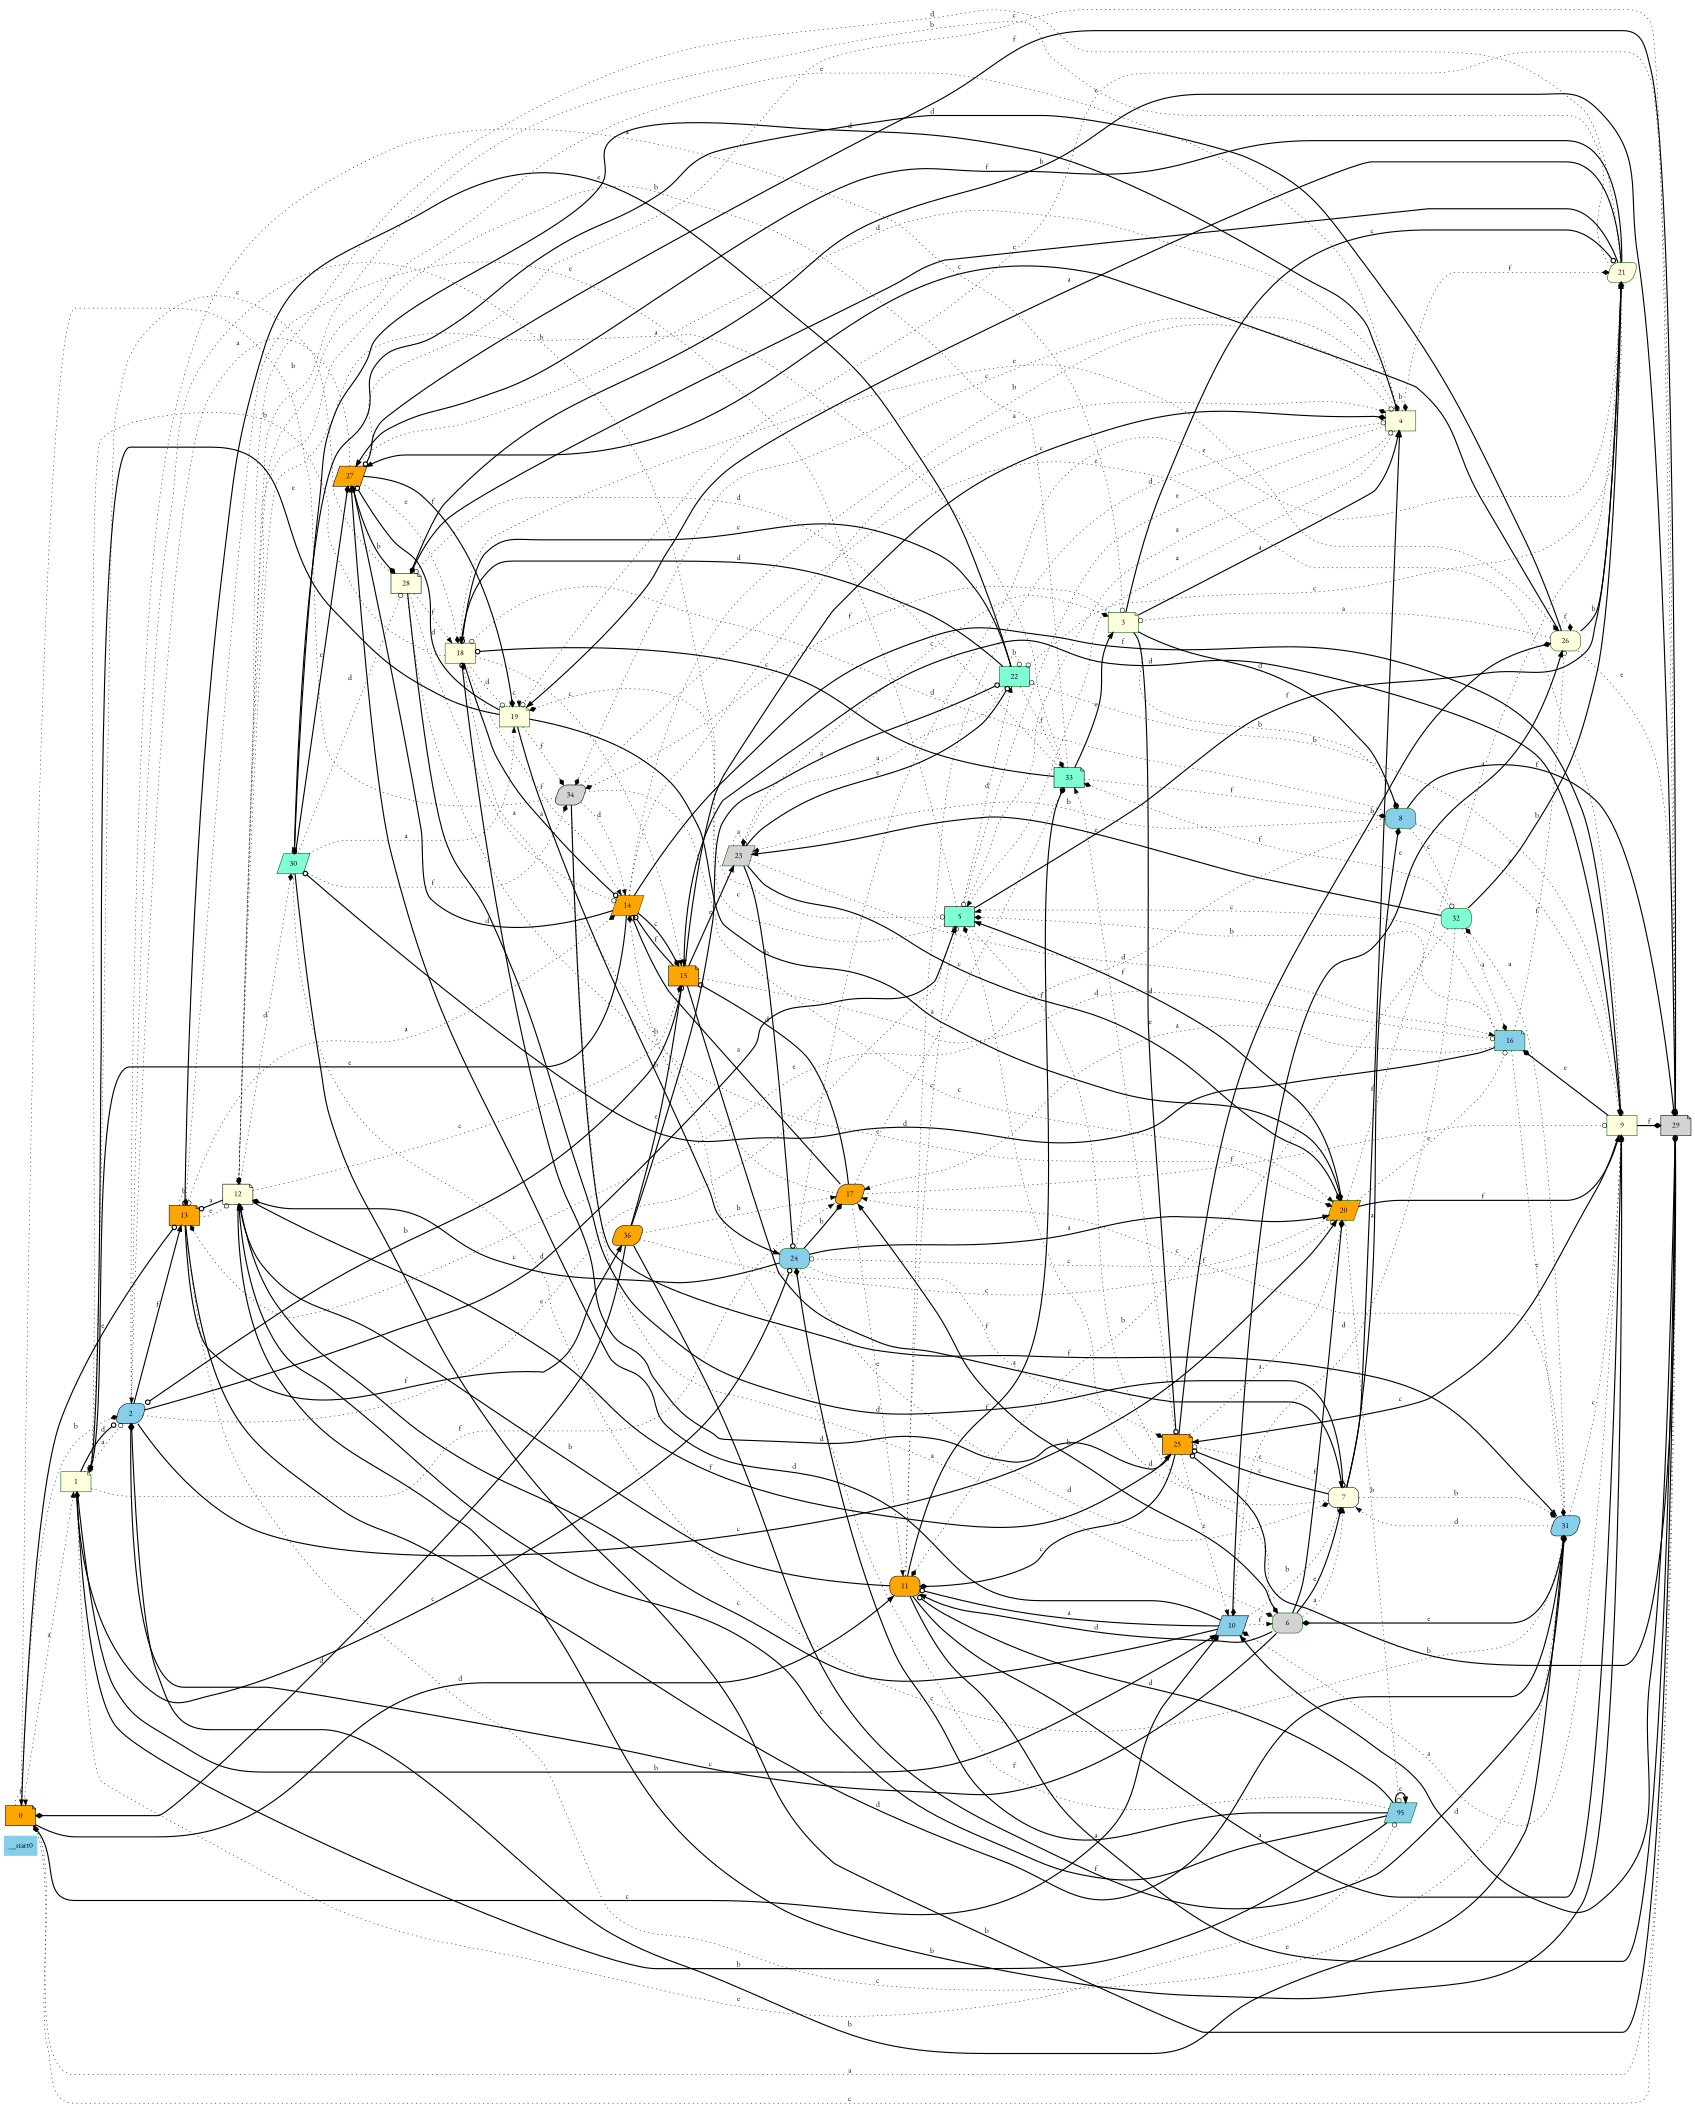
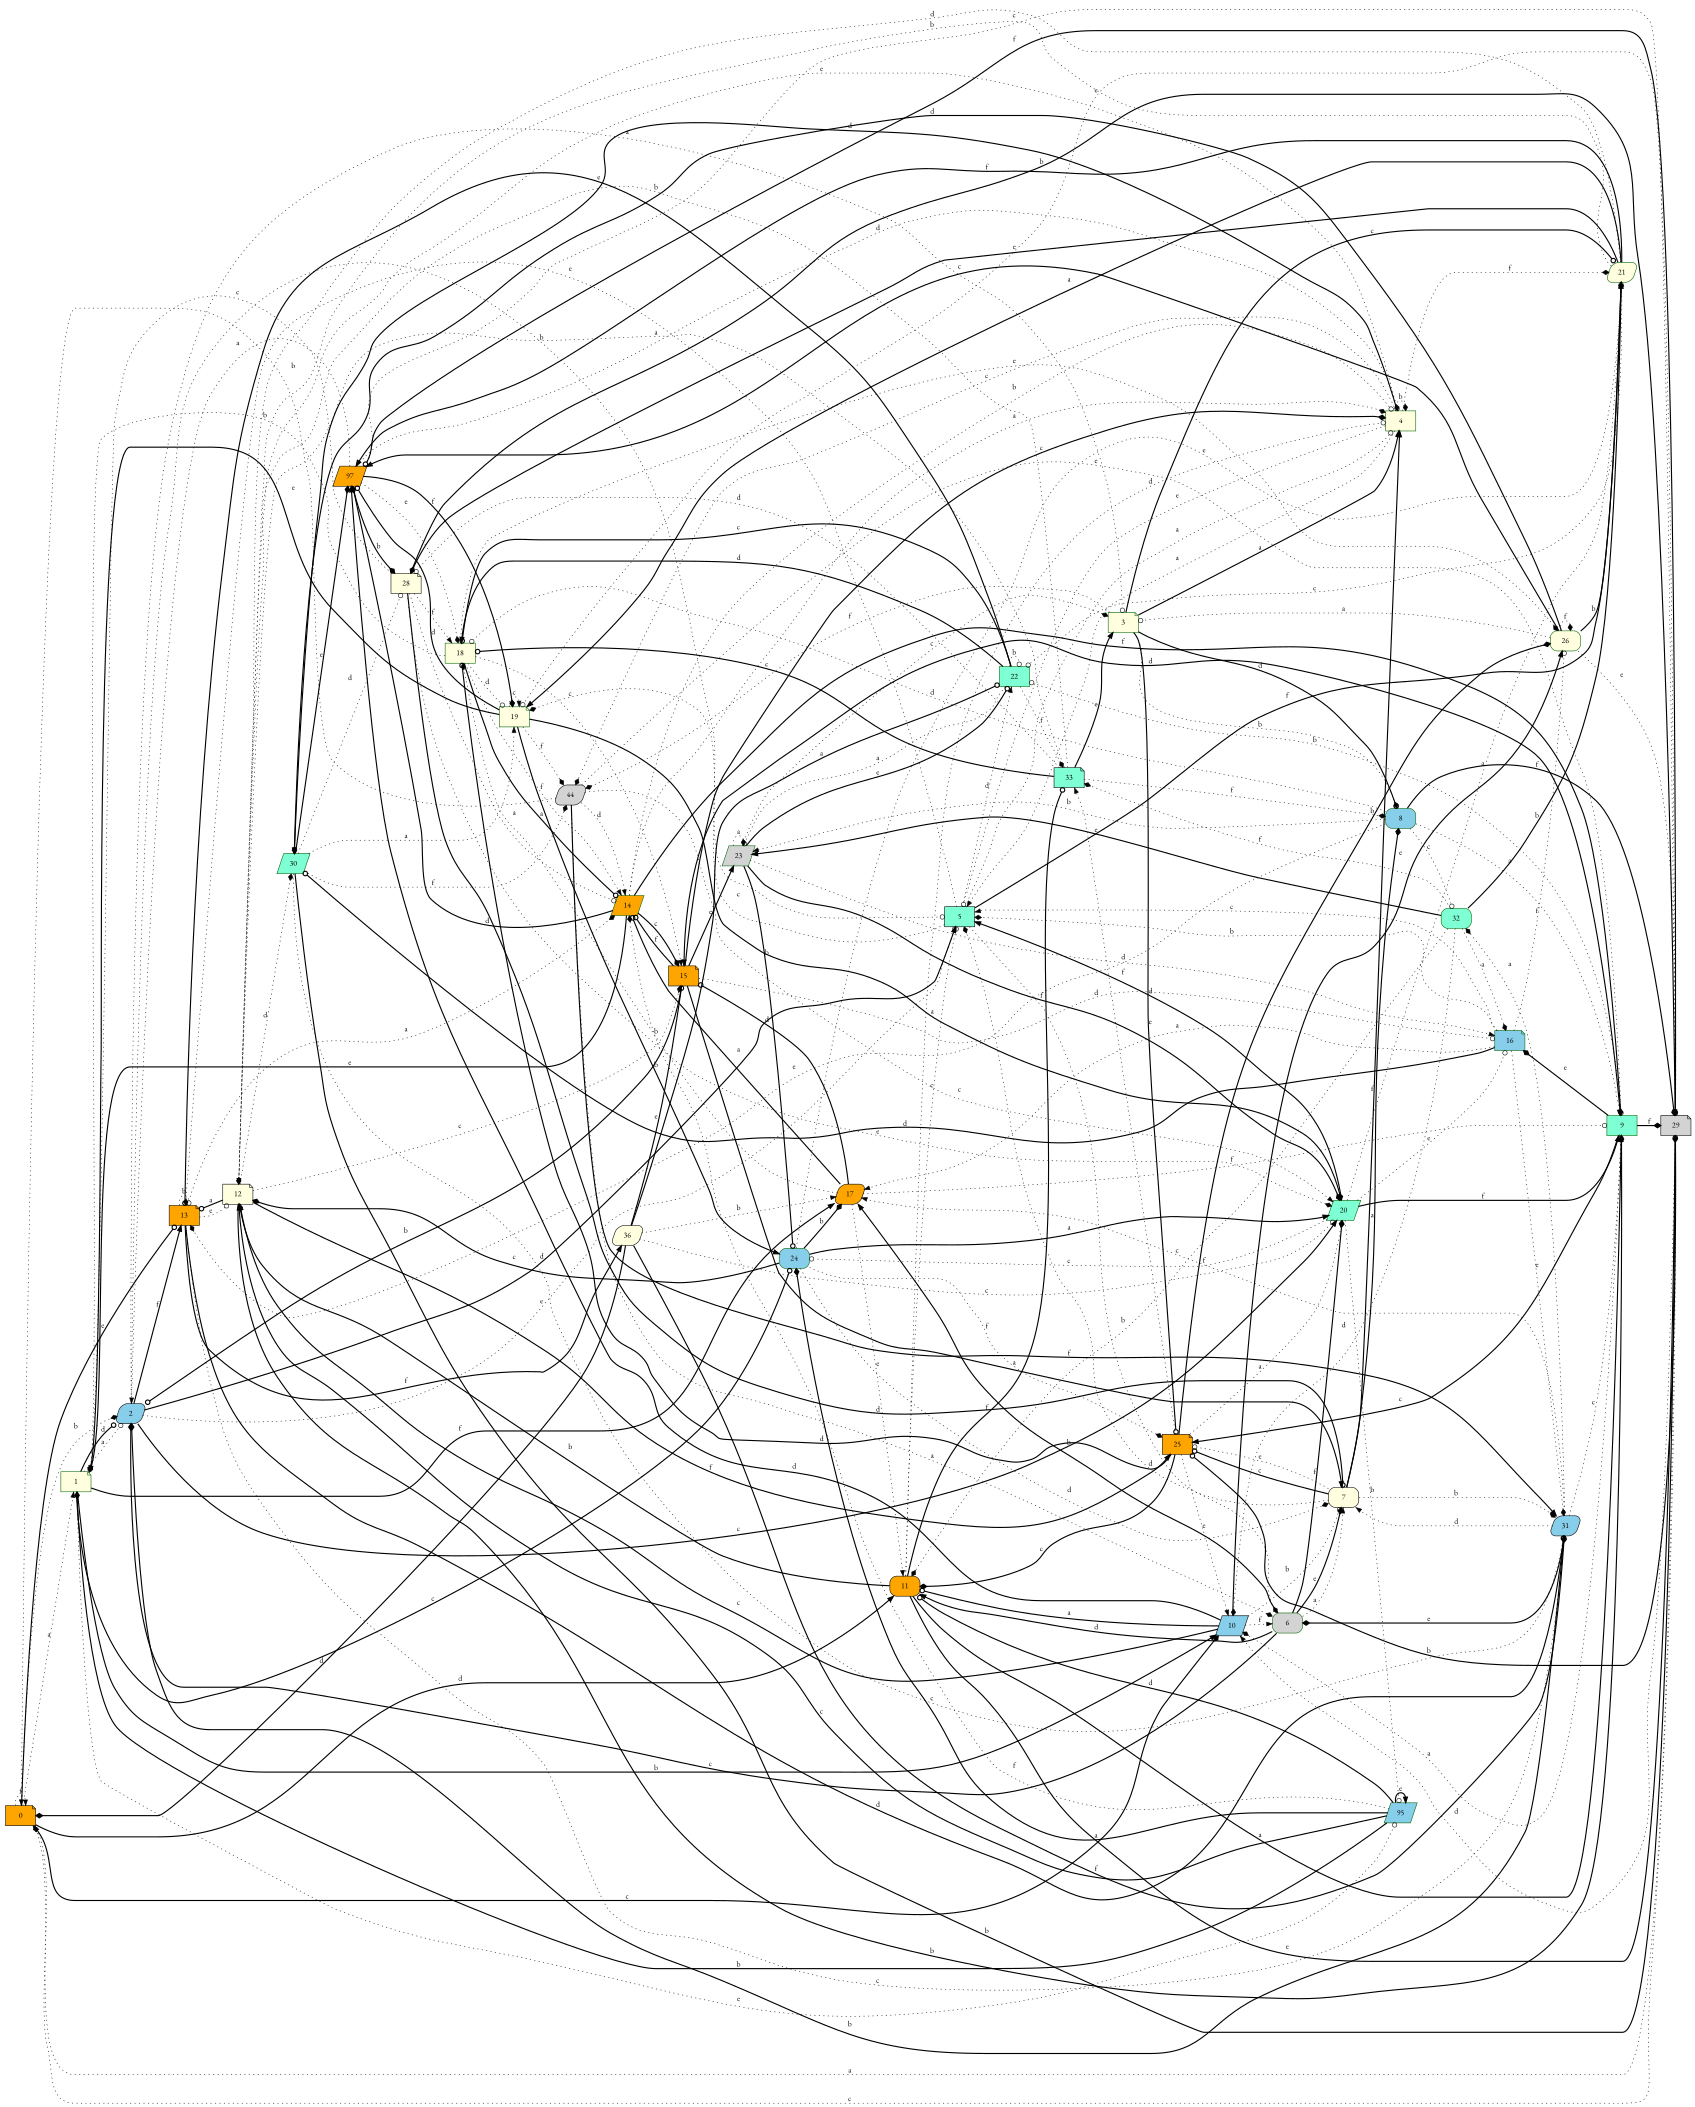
edge "4" -> "30": arrowhead odot -> diamond
node "27": label "27" -> "97"
node "34": label "34" -> "44"
edge "17" -> "33": removed, label "c"
node "9": fillcolor lightyellow -> aquamarine
node "20": fillcolor orange -> aquamarine
node "36": fillcolor orange -> lightyellow
edge "1" -> "17": style dotted -> bold
edge "29" -> "10": style bold -> dotted
node "__start0": removed
